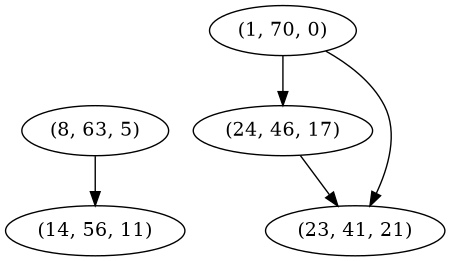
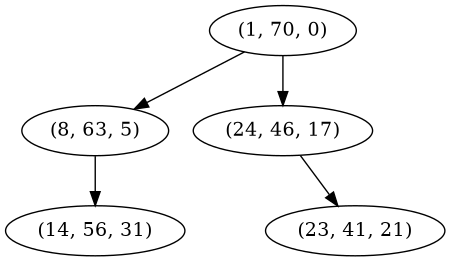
edge "(1, 70, 0)" -> "(23, 41, 21)": now "(1, 70, 0)" -> "(8, 63, 5)"
node "(14, 56, 11)": label "(14, 56, 11)" -> "(14, 56, 31)"
